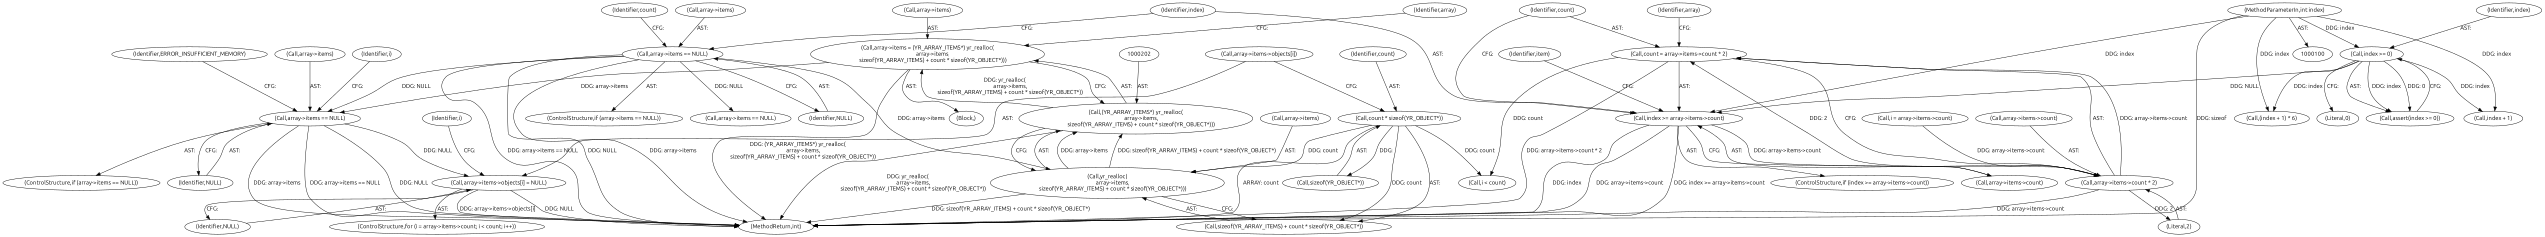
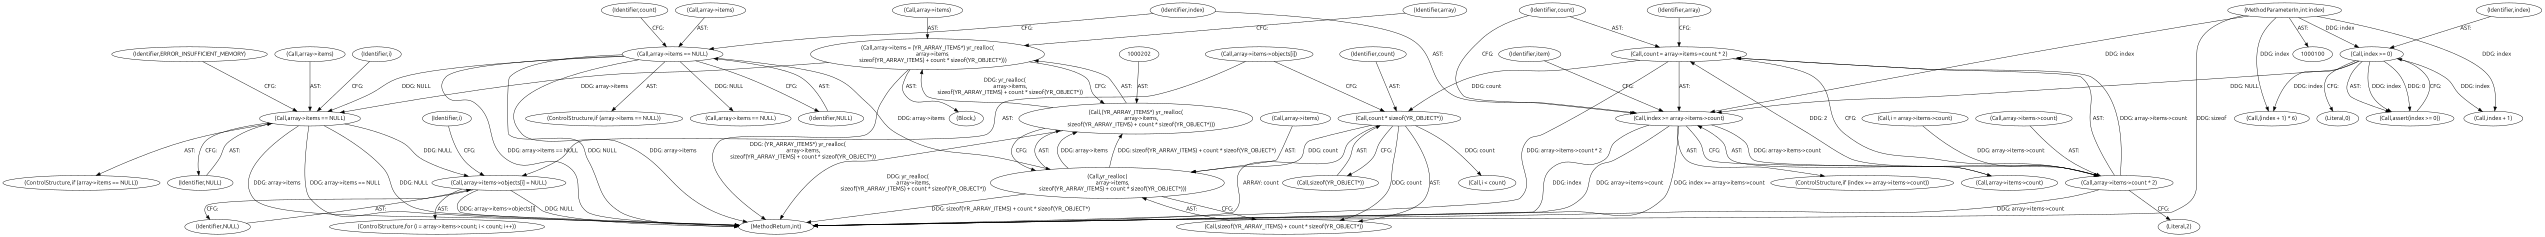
edge "(Call,count = array->items->count * 2)" -> "(Call,i < count)": now "(Call,count = array->items->count * 2)" -> "(Call,count * sizeof(YR_OBJECT*))"
edge "(Call,count * sizeof(YR_OBJECT*))" -> "(Call,sizeof(YR_OBJECT*))": label "DDG: " -> "CFG: "
edge "(Literal,2)" -> "(Call,array->items->count * 2)": removed, label "AST:"
edge "(Call,array->items->count * 2)" -> "(Literal,2)": label "DDG: 2" -> "CFG: "
